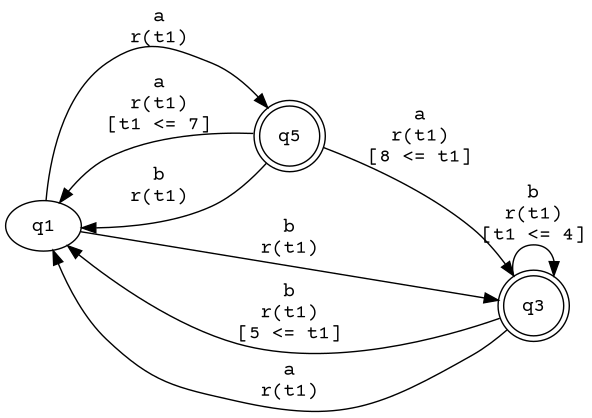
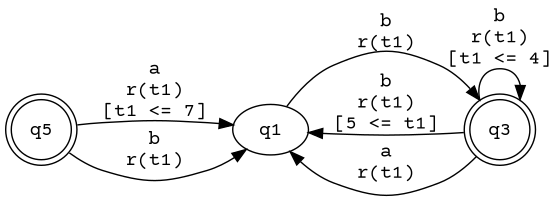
edge "q1" -> "q5": removed, label "a r(t1)"
edge "q5" -> "q3": removed, label "a r(t1) [8 <= t1]"
